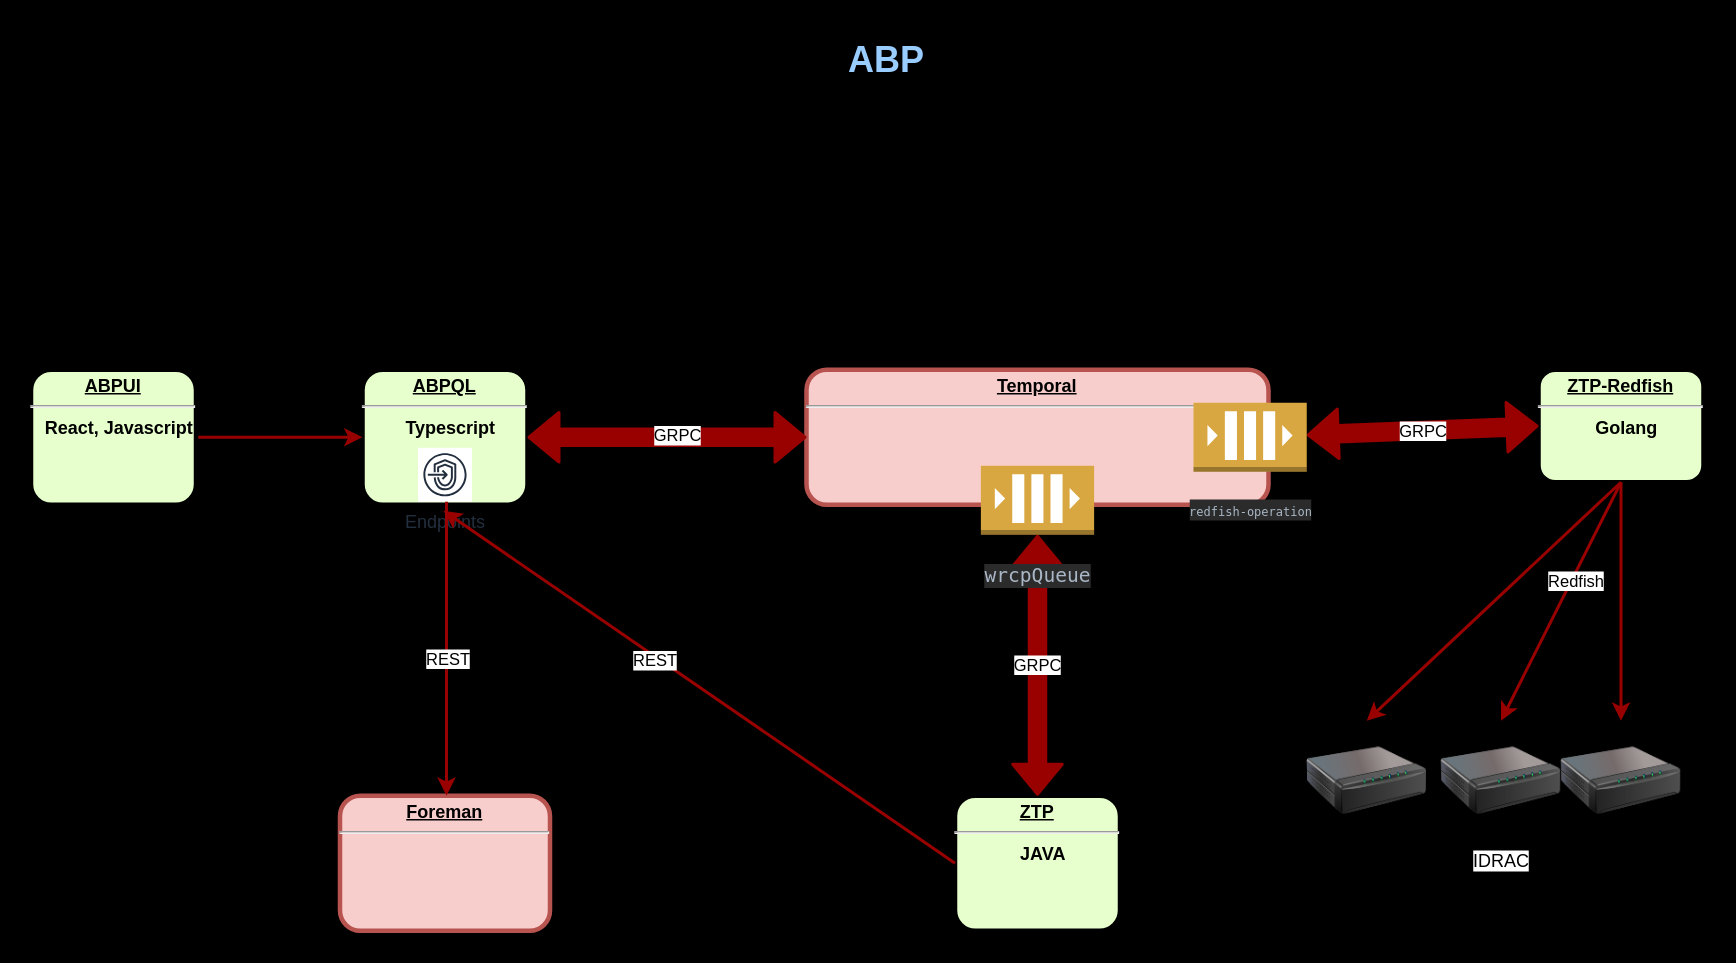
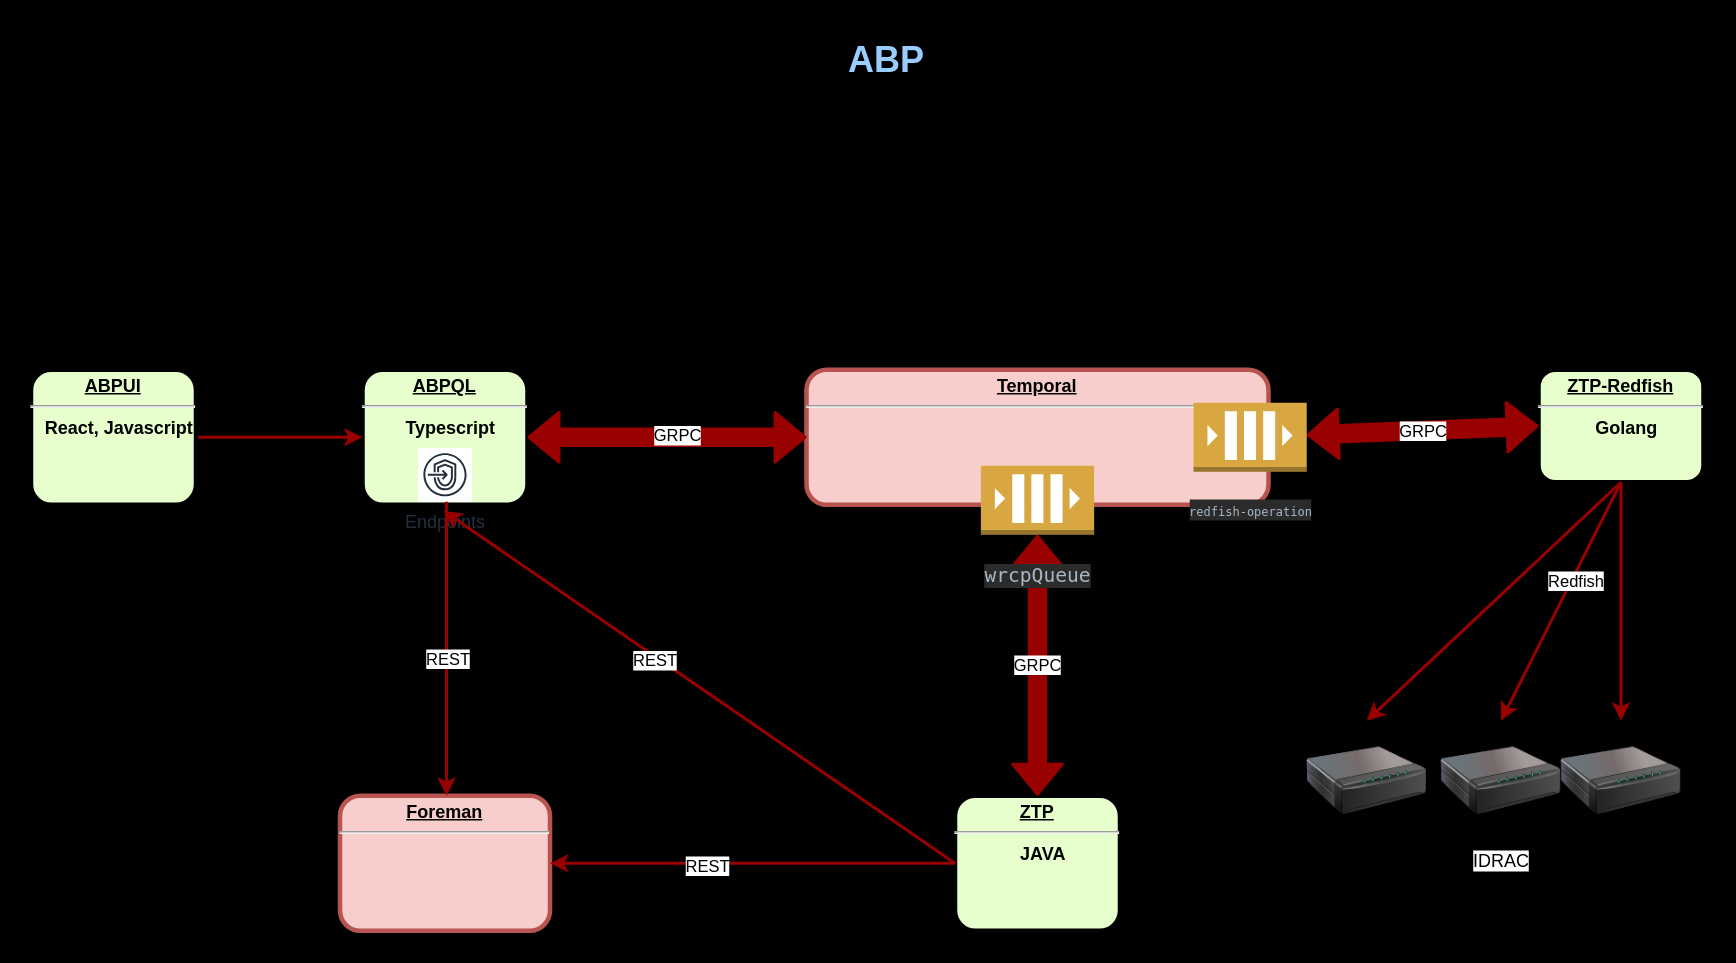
edge "ZTP JAVA" -> "Foreman": added, label "REST"
